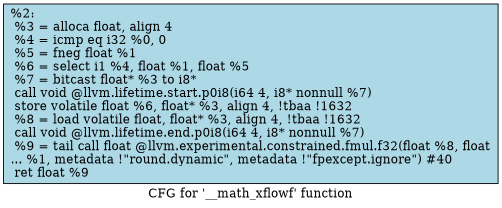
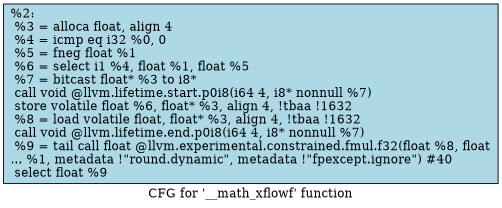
node "%2:": text "ret float %9" -> "select float %9"
